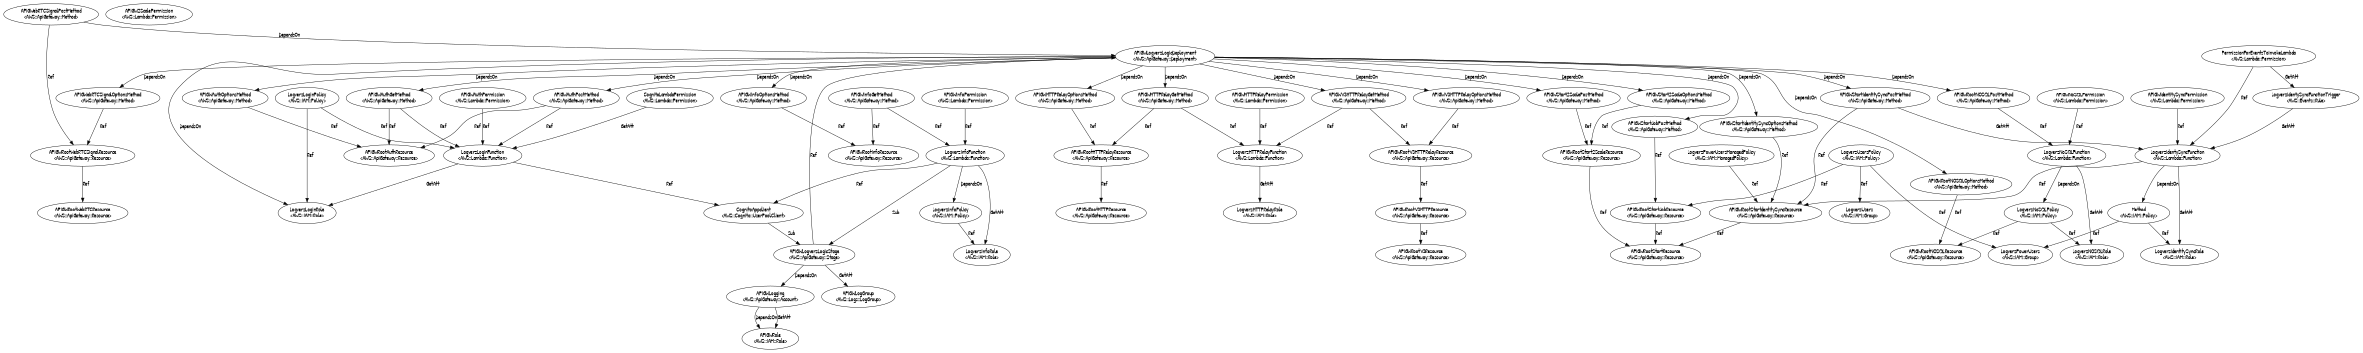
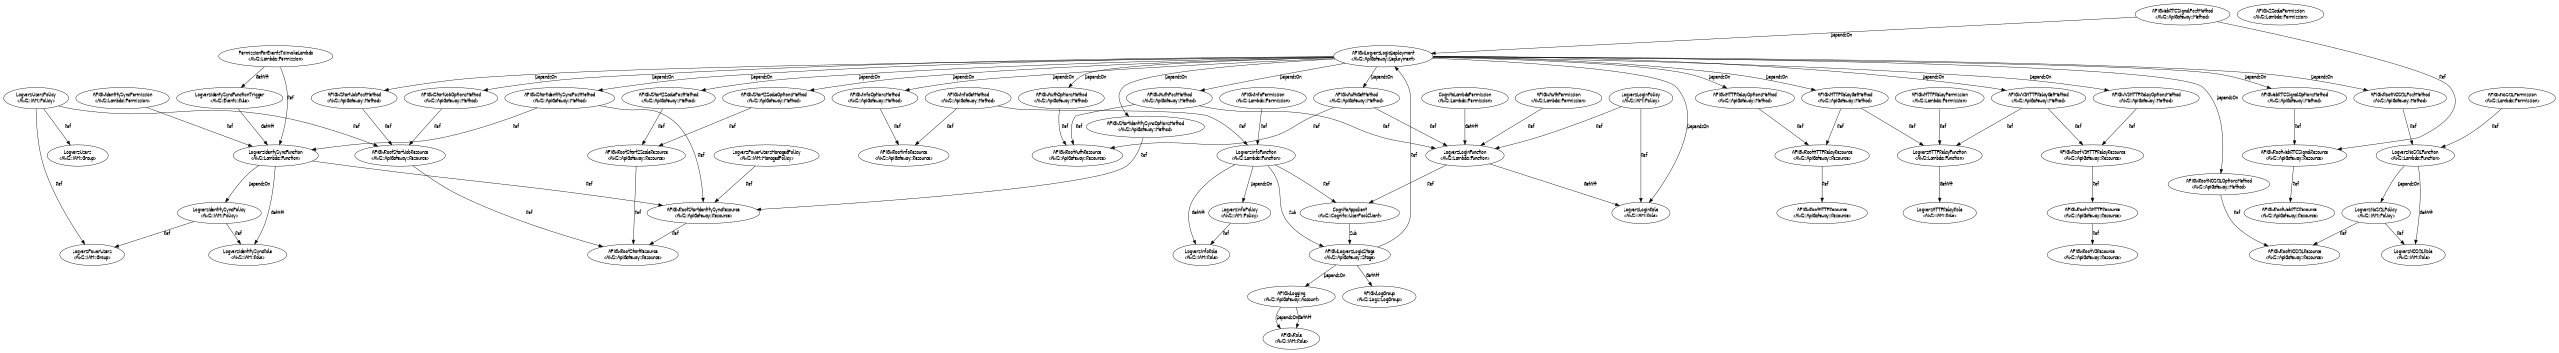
node "APIGWStartJobOptionsMethod <AWS::ApiGateway::Method>": added
edge "APIGWStartIdentitySyncPostMethod <AWS::ApiGateway::Method>" -> "LogverzIdentySyncFunction <AWS::Lambda::Function>": label "GetAtt" -> "Ref"
node "Method <AWS::IAM::Policy>": label "Method <AWS::IAM::Policy>" -> "LogverzIdentitySyncPolicy <AWS::IAM::Policy>"
